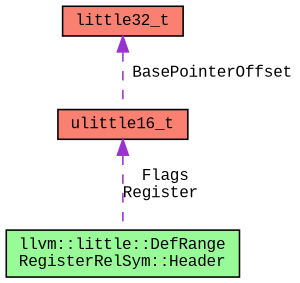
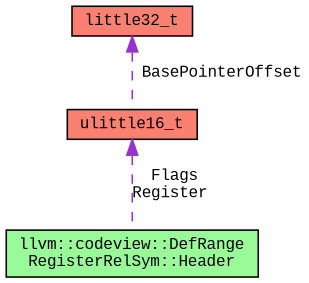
node "llvm::little::DefRange RegisterRelSym::Header": label "llvm::little::DefRange RegisterRelSym::Header" -> "llvm::codeview::DefRange RegisterRelSym::Header"
